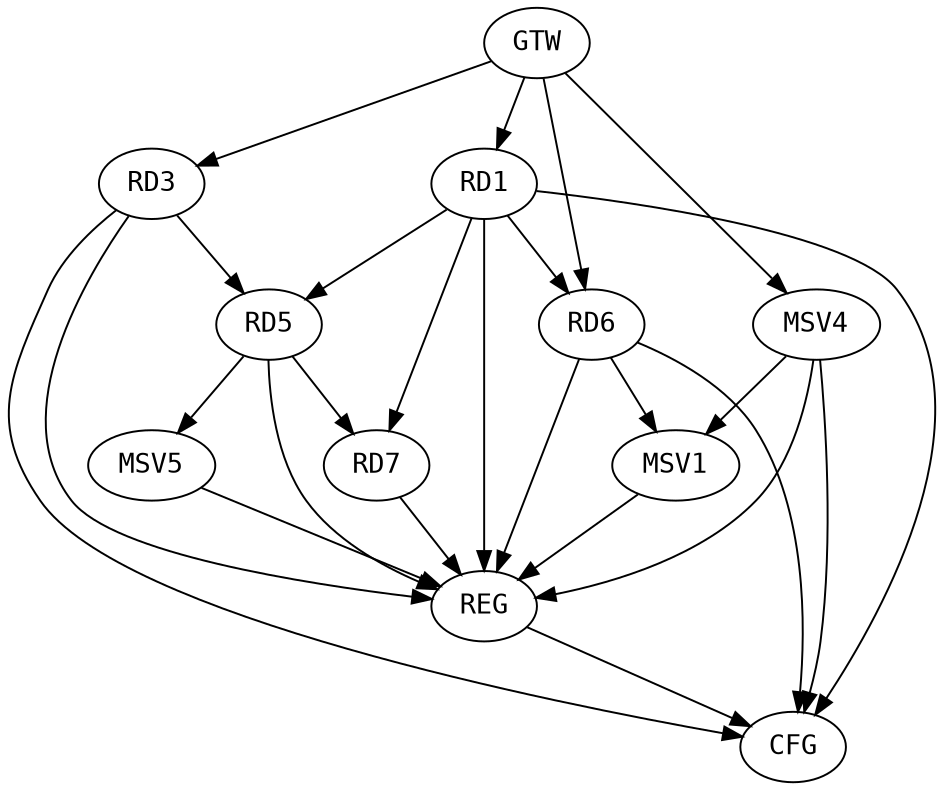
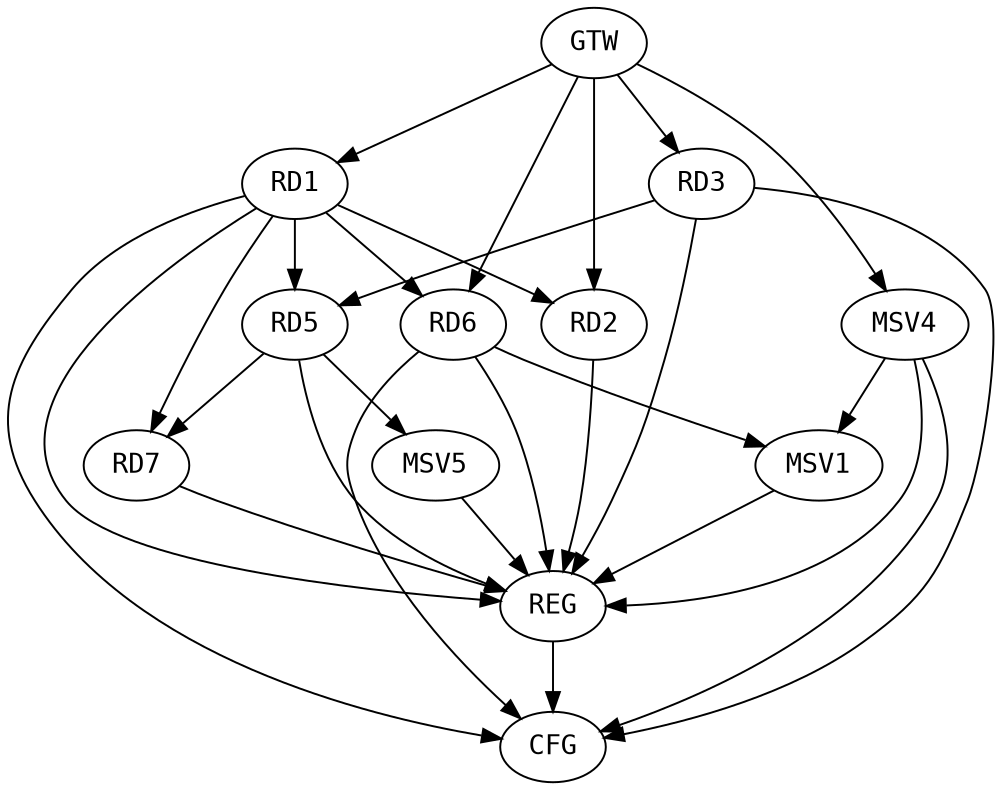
node "RD2": added
